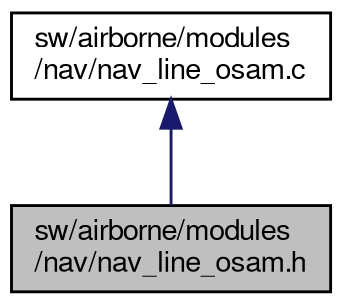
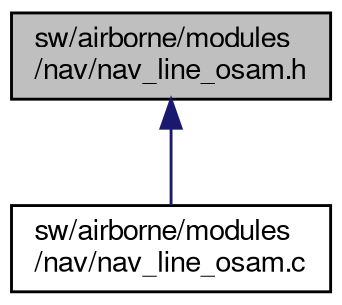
edge "sw/airborne/modules /nav/nav_line_osam.h" -> "sw/airborne/modules /nav/nav_line_osam.c": reversed
